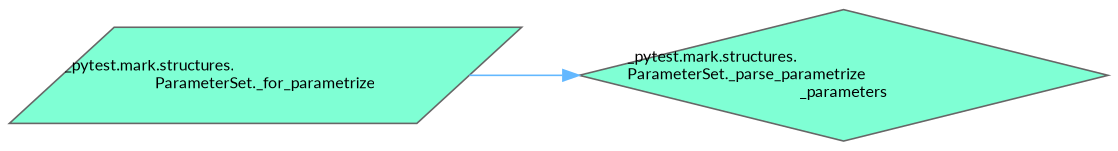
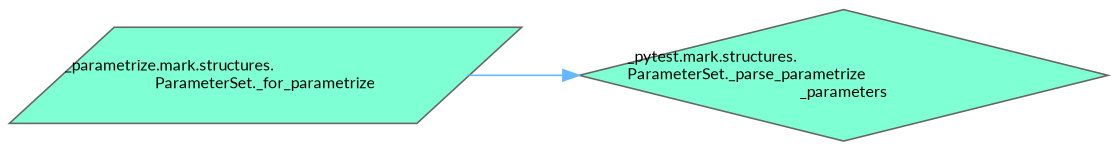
node "_pytest.mark.structures. ParameterSet._for_parametrize": label "_pytest.mark.structures. ParameterSet._for_parametrize" -> "_parametrize.mark.structures. ParameterSet._for_parametrize"
